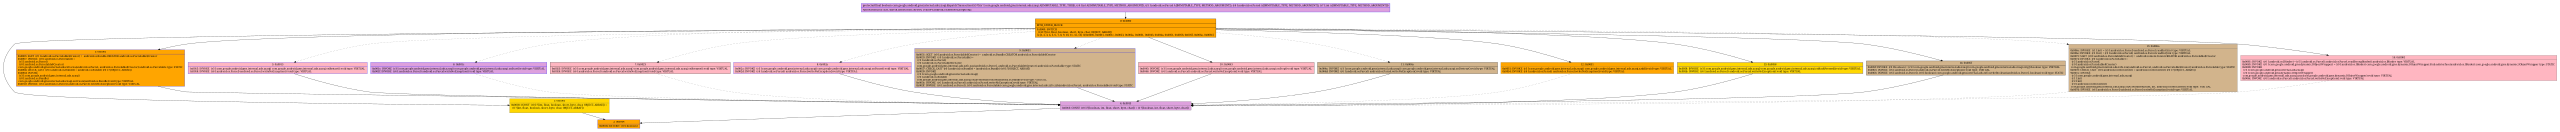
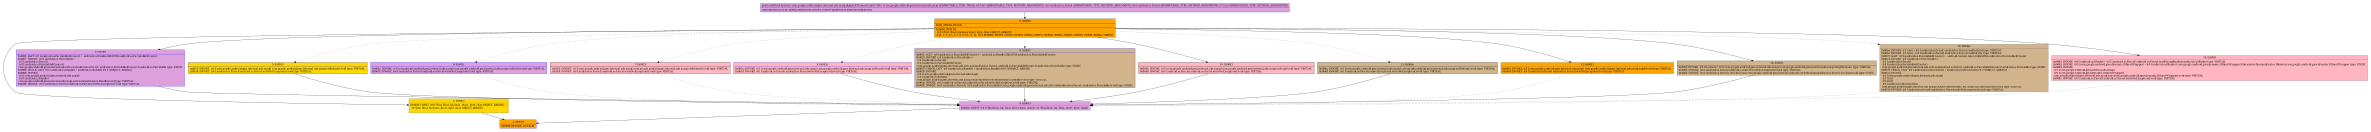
node "3: 0x0005": fillcolor orange -> plum
node "5: 0x0015": fillcolor lightpink -> gold
node "13: 0x0058": removed
node "2: 0x0004": text "0x0004: RETURN  (r0 I:boolean)" -> "0x0004: RETURN  (r0 I:zzb)"
